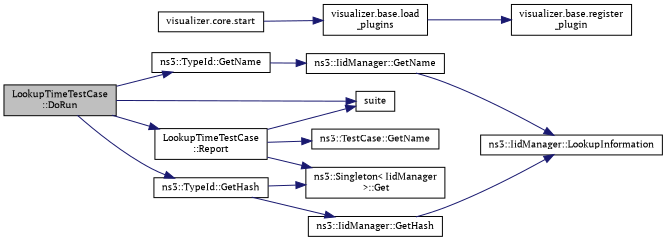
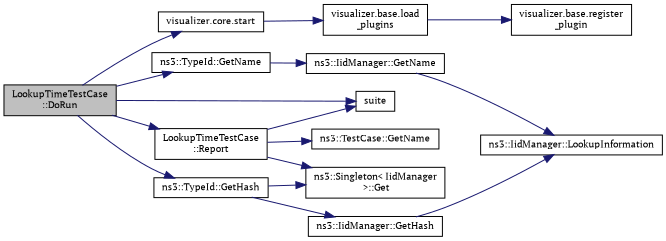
edge "LookupTimeTestCase ::DoRun" -> "visualizer.core.start": added
